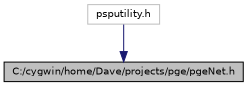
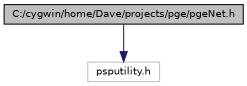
edge "psputility.h" -> "C:/cygwin/home/Dave/projects/pge/pgeNet.h": reversed
